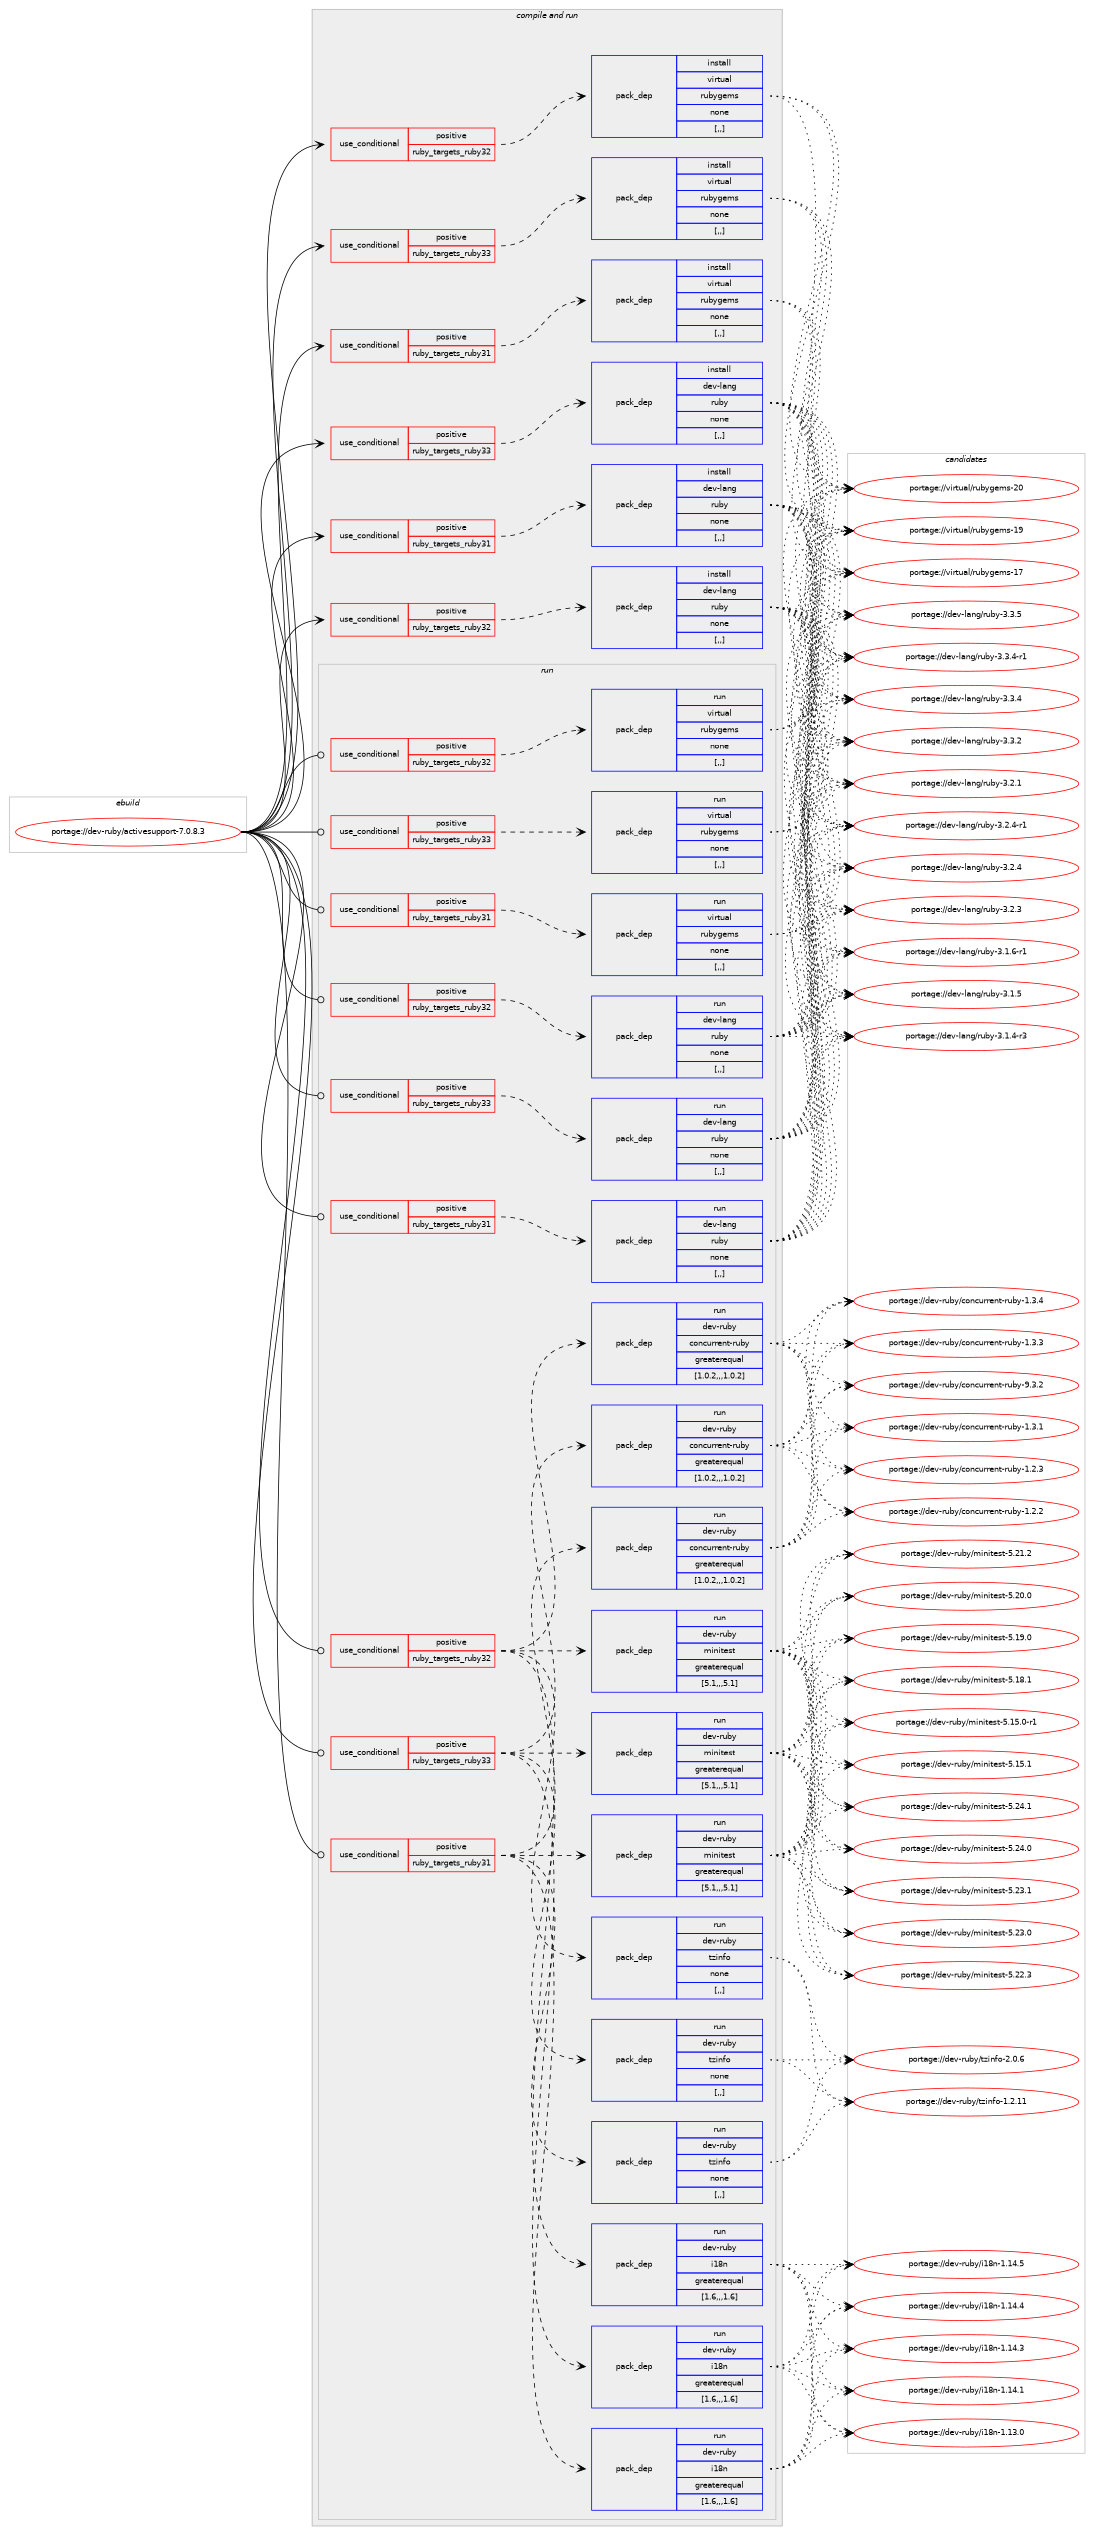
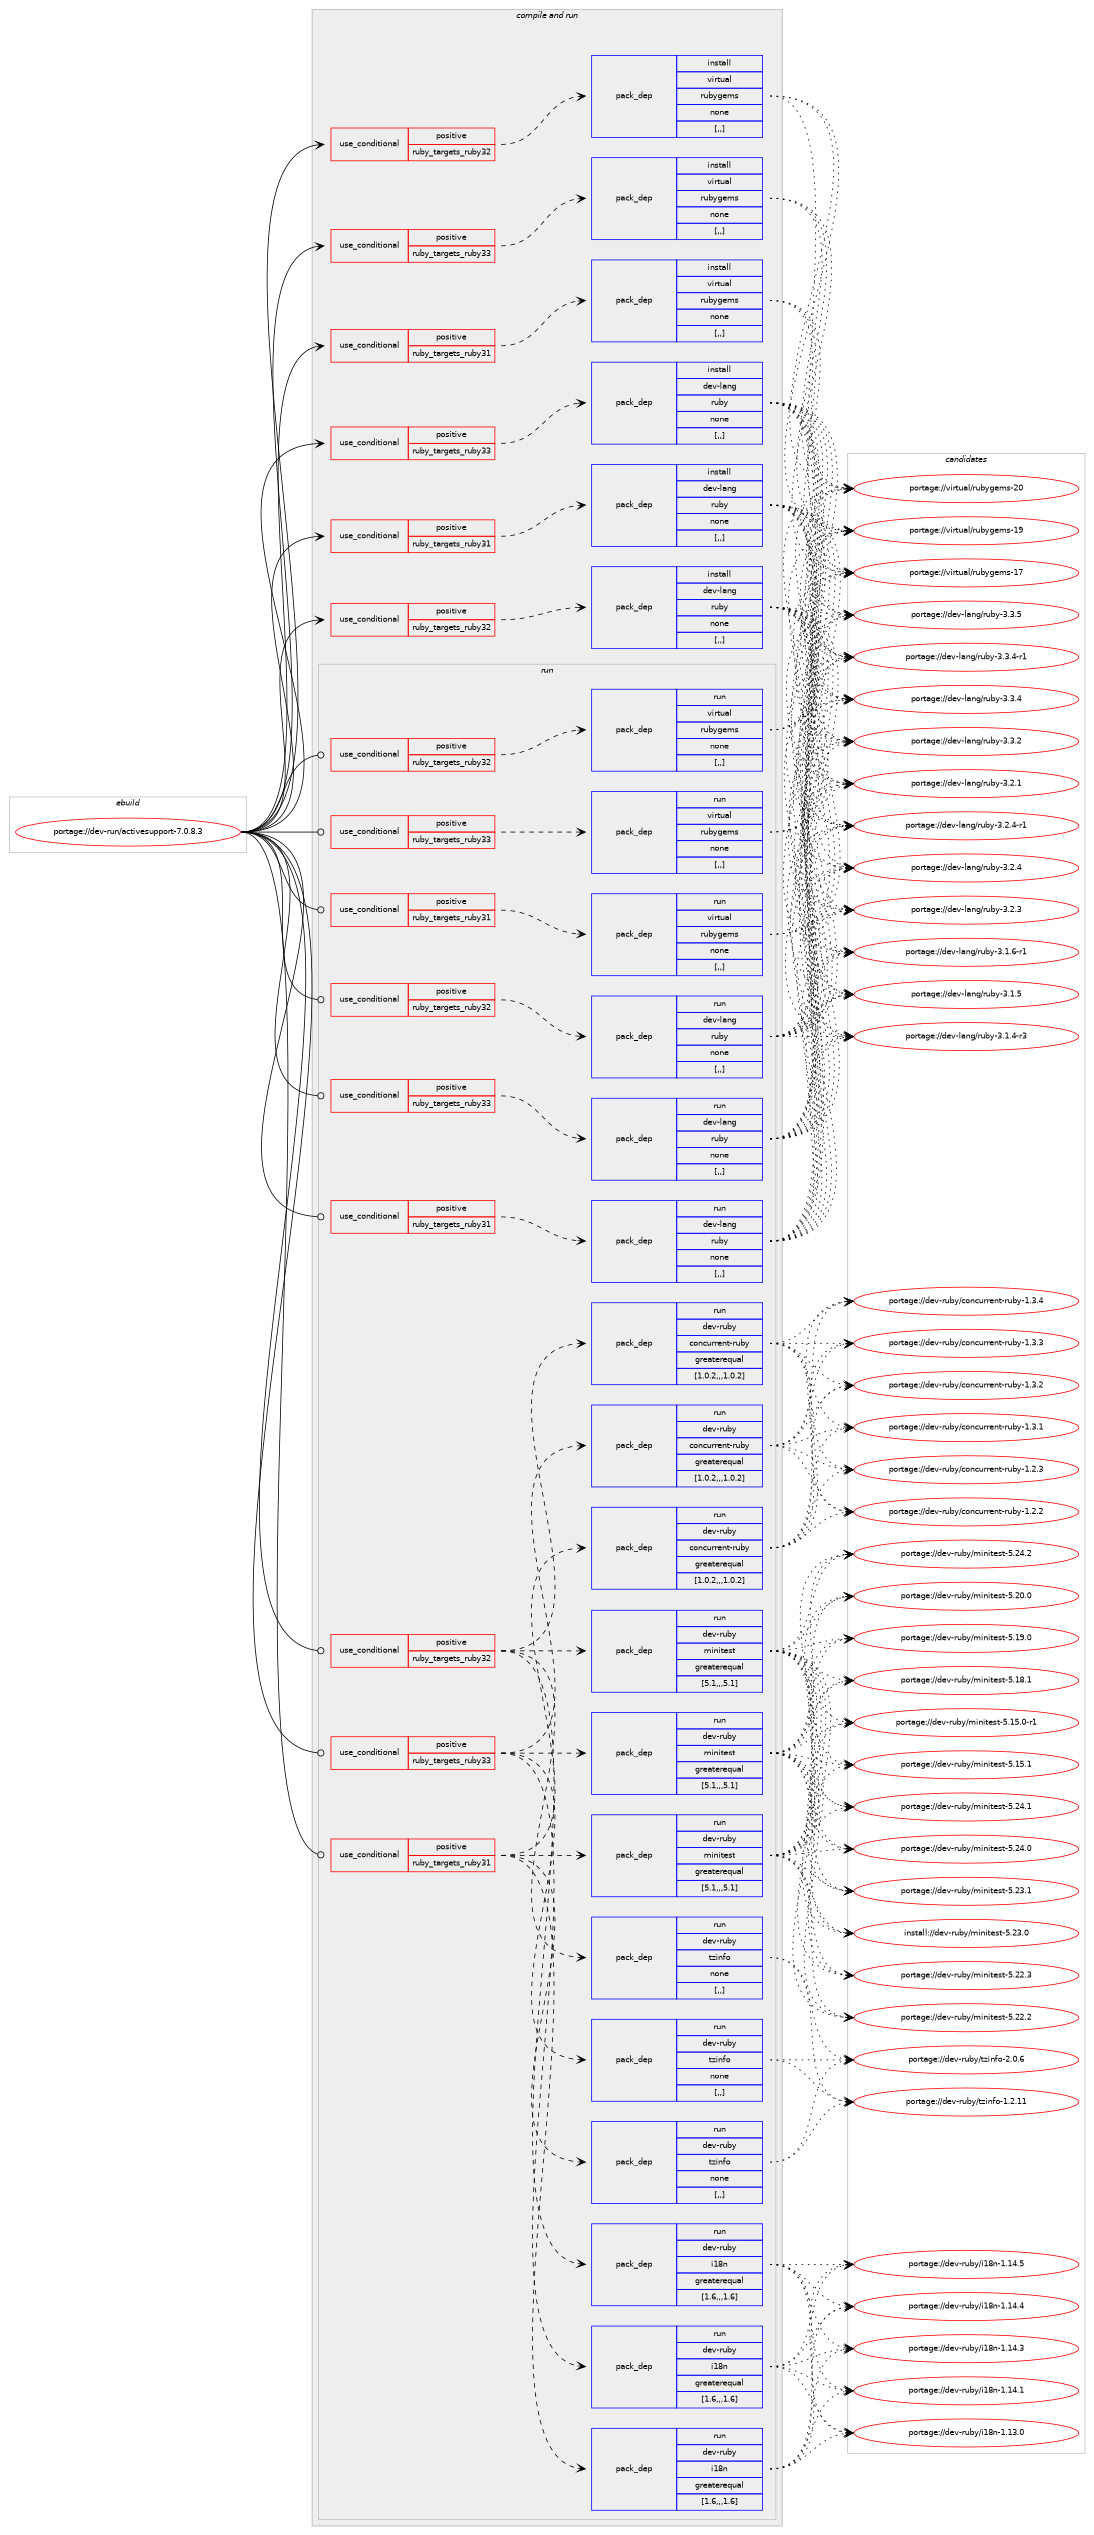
node "portage://dev-ruby/activesupport-7.0.8.3": label "portage://dev-ruby/activesupport-7.0.8.3" -> "portage://dev-run/activesupport-7.0.8.3"
node "portage://dev-ruby/concurrent-ruby-9.3.2": label "portage://dev-ruby/concurrent-ruby-9.3.2" -> "portage://dev-ruby/concurrent-ruby-1.3.2"
node "portage://dev-ruby/minitest-5.21.2": label "portage://dev-ruby/minitest-5.21.2" -> "portage://dev-ruby/minitest-5.24.2"
node "portage://dev-ruby/minitest-5.23.0": label "portage://dev-ruby/minitest-5.23.0" -> "install://dev-ruby/minitest-5.23.0"
node "portage://dev-ruby/minitest-5.22.2": added
